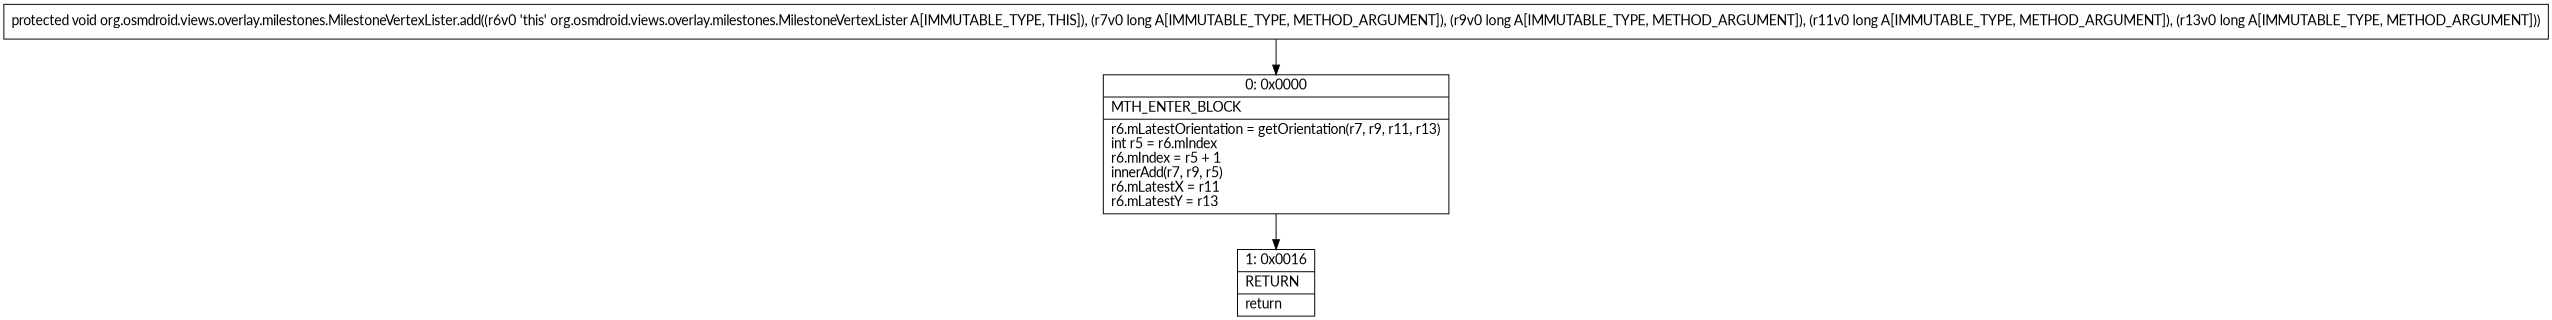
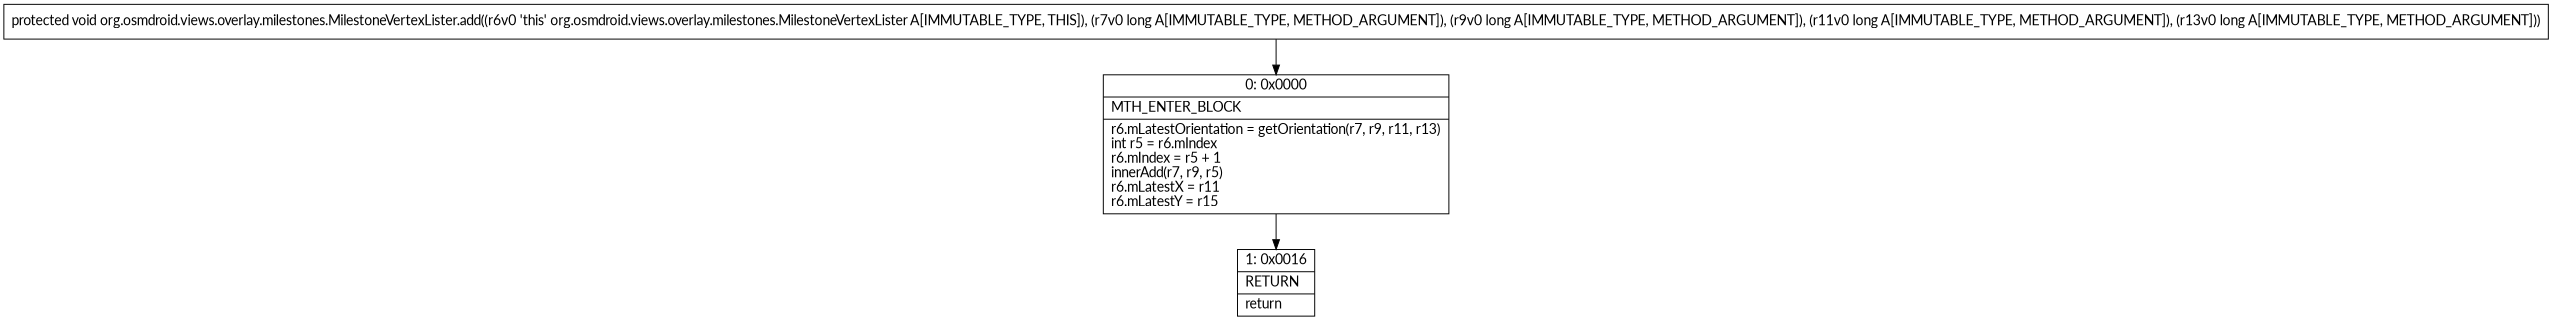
node "0: 0x0000": text "r6.mLatestY = r13" -> "r6.mLatestY = r15"
